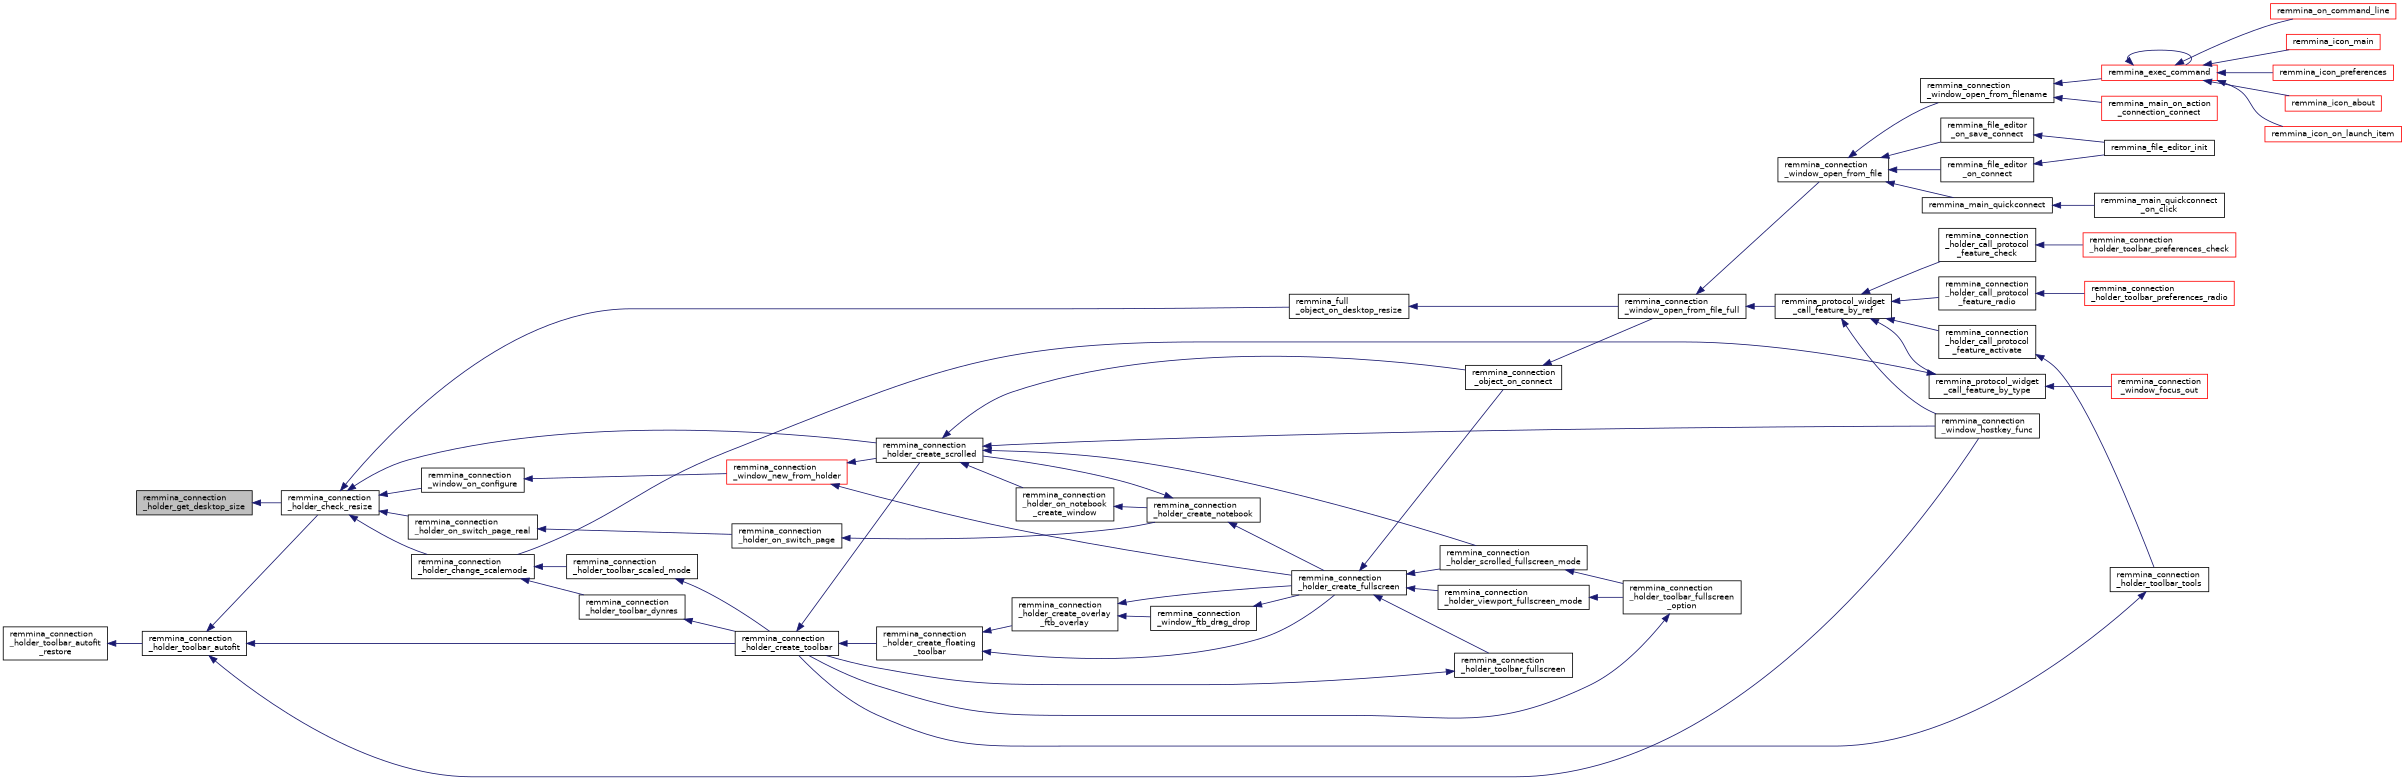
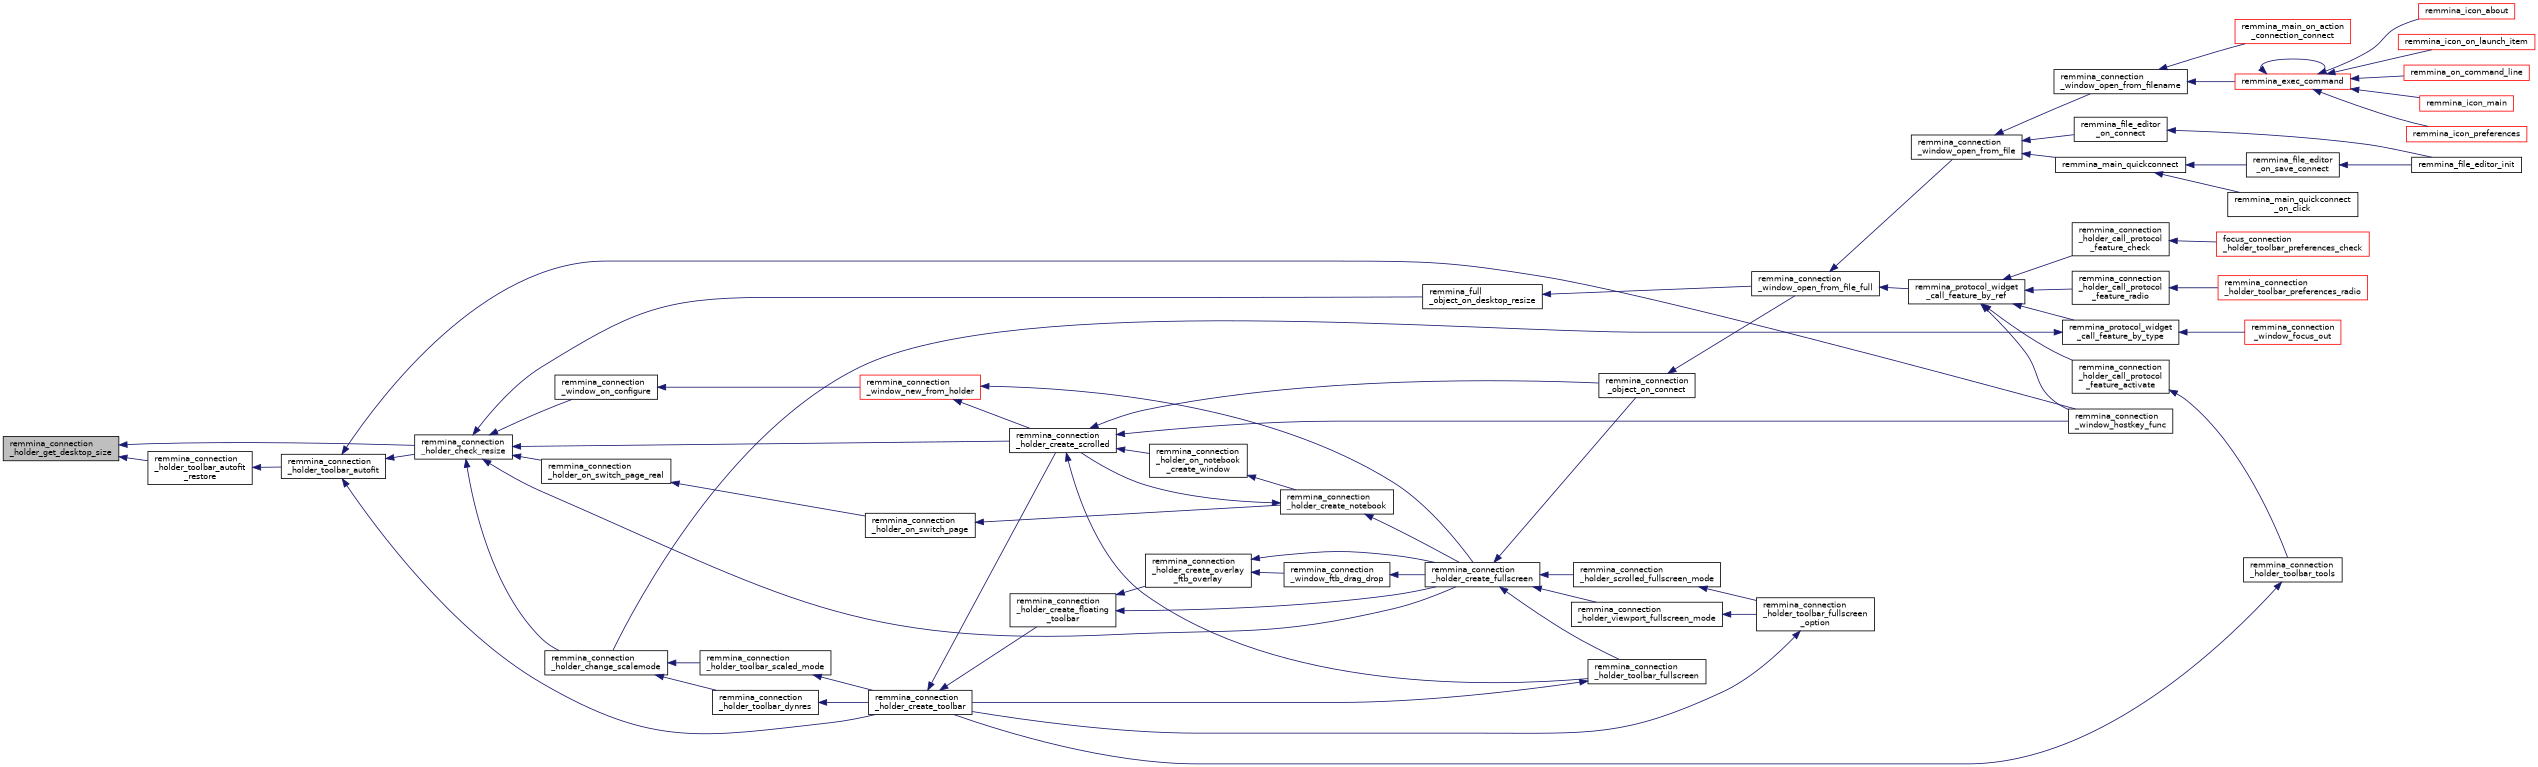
edge "remmina_file_editor _on_save_connect" -> "remmina_connection _window_open_from_file": now "remmina_file_editor _on_save_connect" -> "remmina_main_quickconnect"
node "remmina_connection _holder_toolbar_preferences_check": label "remmina_connection _holder_toolbar_preferences_check" -> "focus_connection _holder_toolbar_preferences_check"
edge "remmina_connection _holder_toolbar_autofit _restore" -> "remmina_connection _holder_get_desktop_size": added
edge "remmina_connection _holder_scrolled_fullscreen_mode" -> "remmina_connection _holder_create_scrolled": now "remmina_connection _holder_toolbar_fullscreen" -> "remmina_connection _holder_create_scrolled"
edge "remmina_connection _holder_create_fullscreen" -> "remmina_connection _holder_check_resize": added
